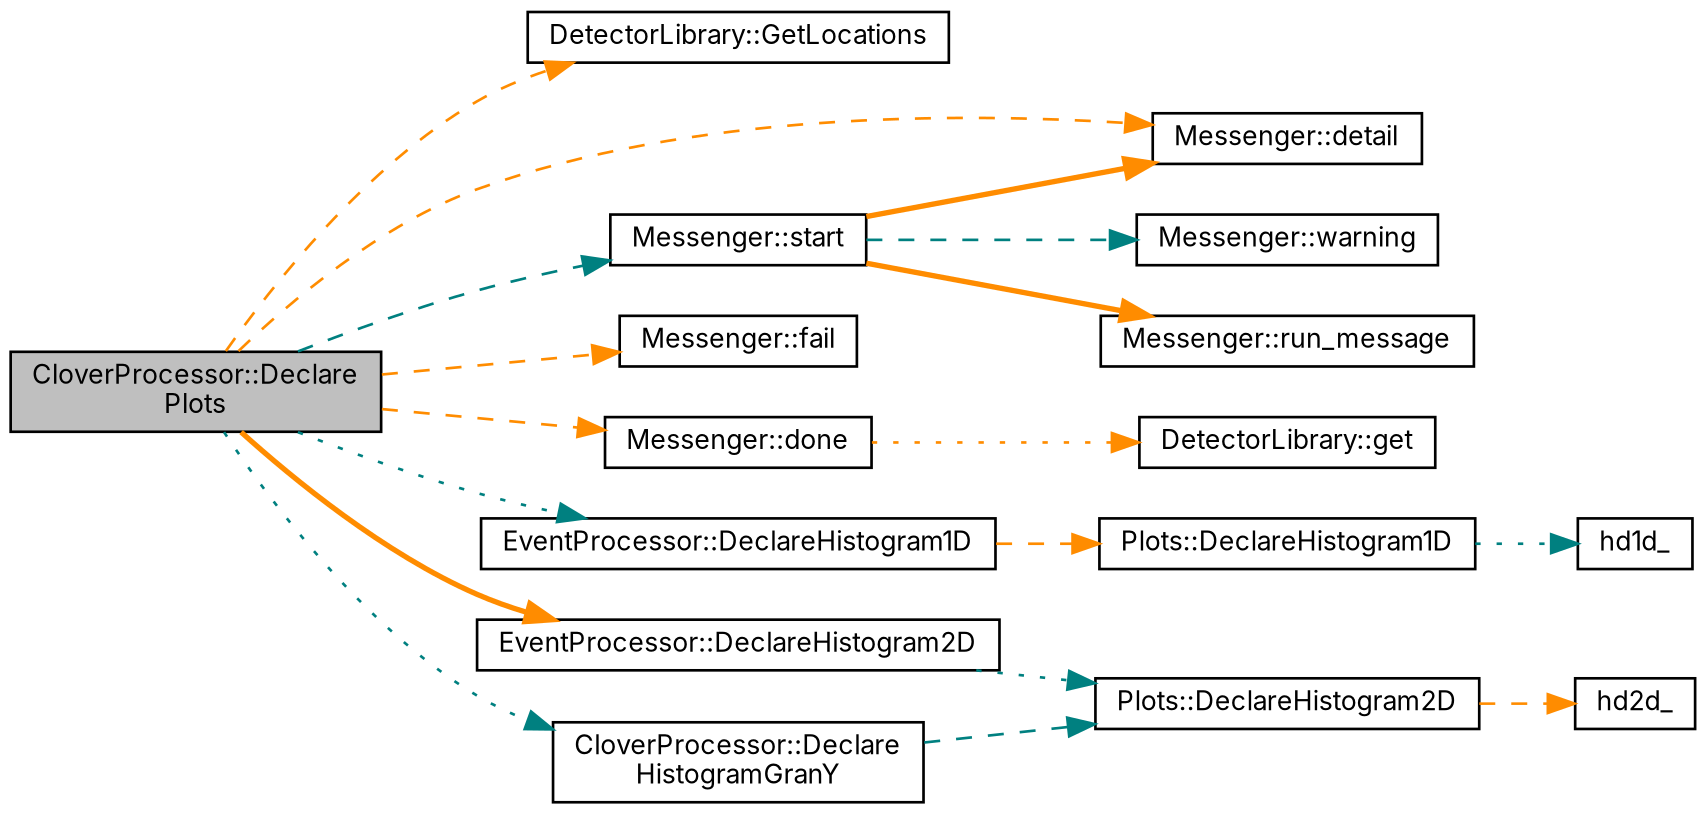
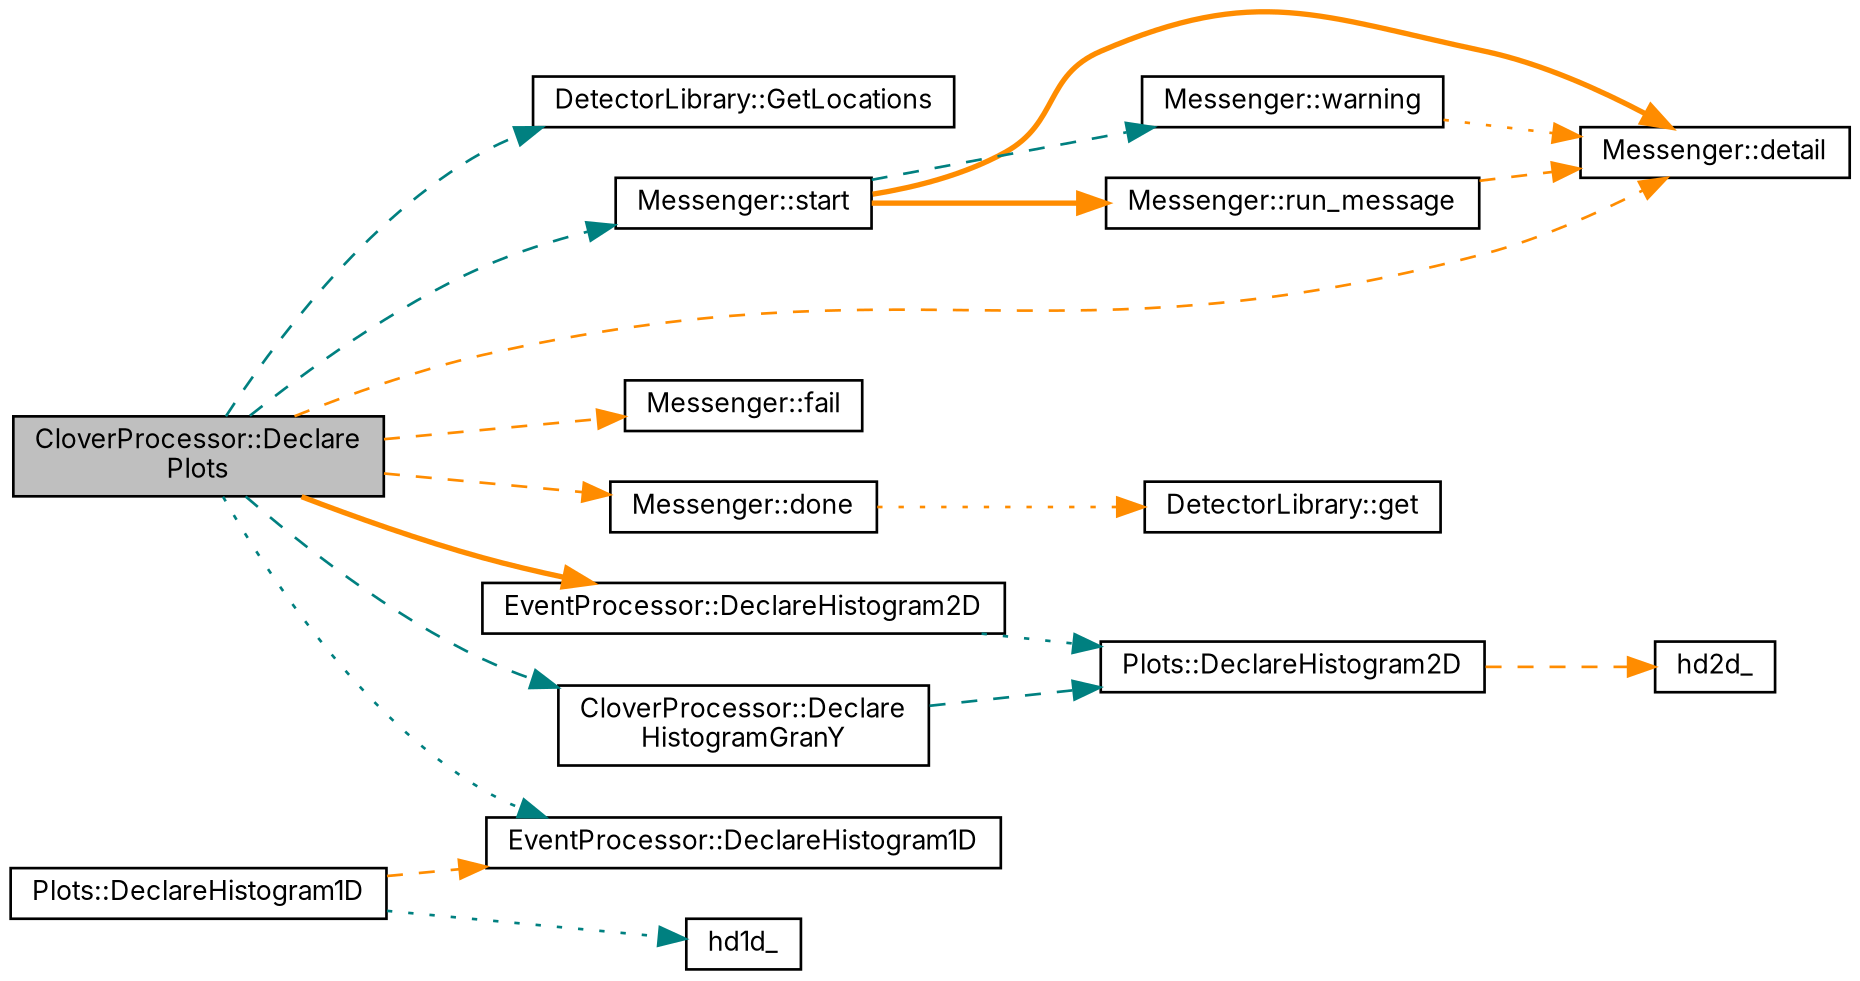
edge "Messenger::warning" -> "Messenger::detail": added
edge "Messenger::run_message" -> "Messenger::detail": added
edge "CloverProcessor::Declare Plots" -> "DetectorLibrary::GetLocations": color darkorange -> teal
edge "EventProcessor::DeclareHistogram1D" -> "Plots::DeclareHistogram1D": reversed
edge "CloverProcessor::Declare Plots" -> "CloverProcessor::Declare HistogramGranY": style dotted -> dashed
